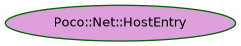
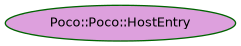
node "Poco::Net::HostEntry": label "Poco::Net::HostEntry" -> "Poco::Poco::HostEntry"
